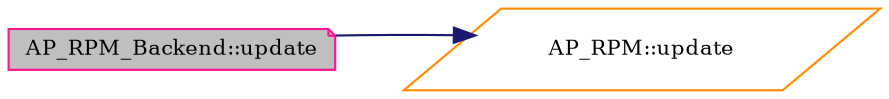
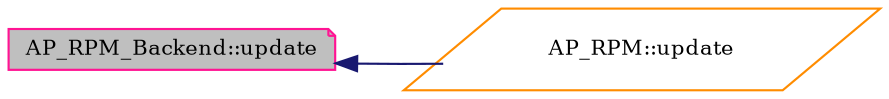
edge "AP_RPM_Backend::update" -> "AP_RPM::update": reversed
